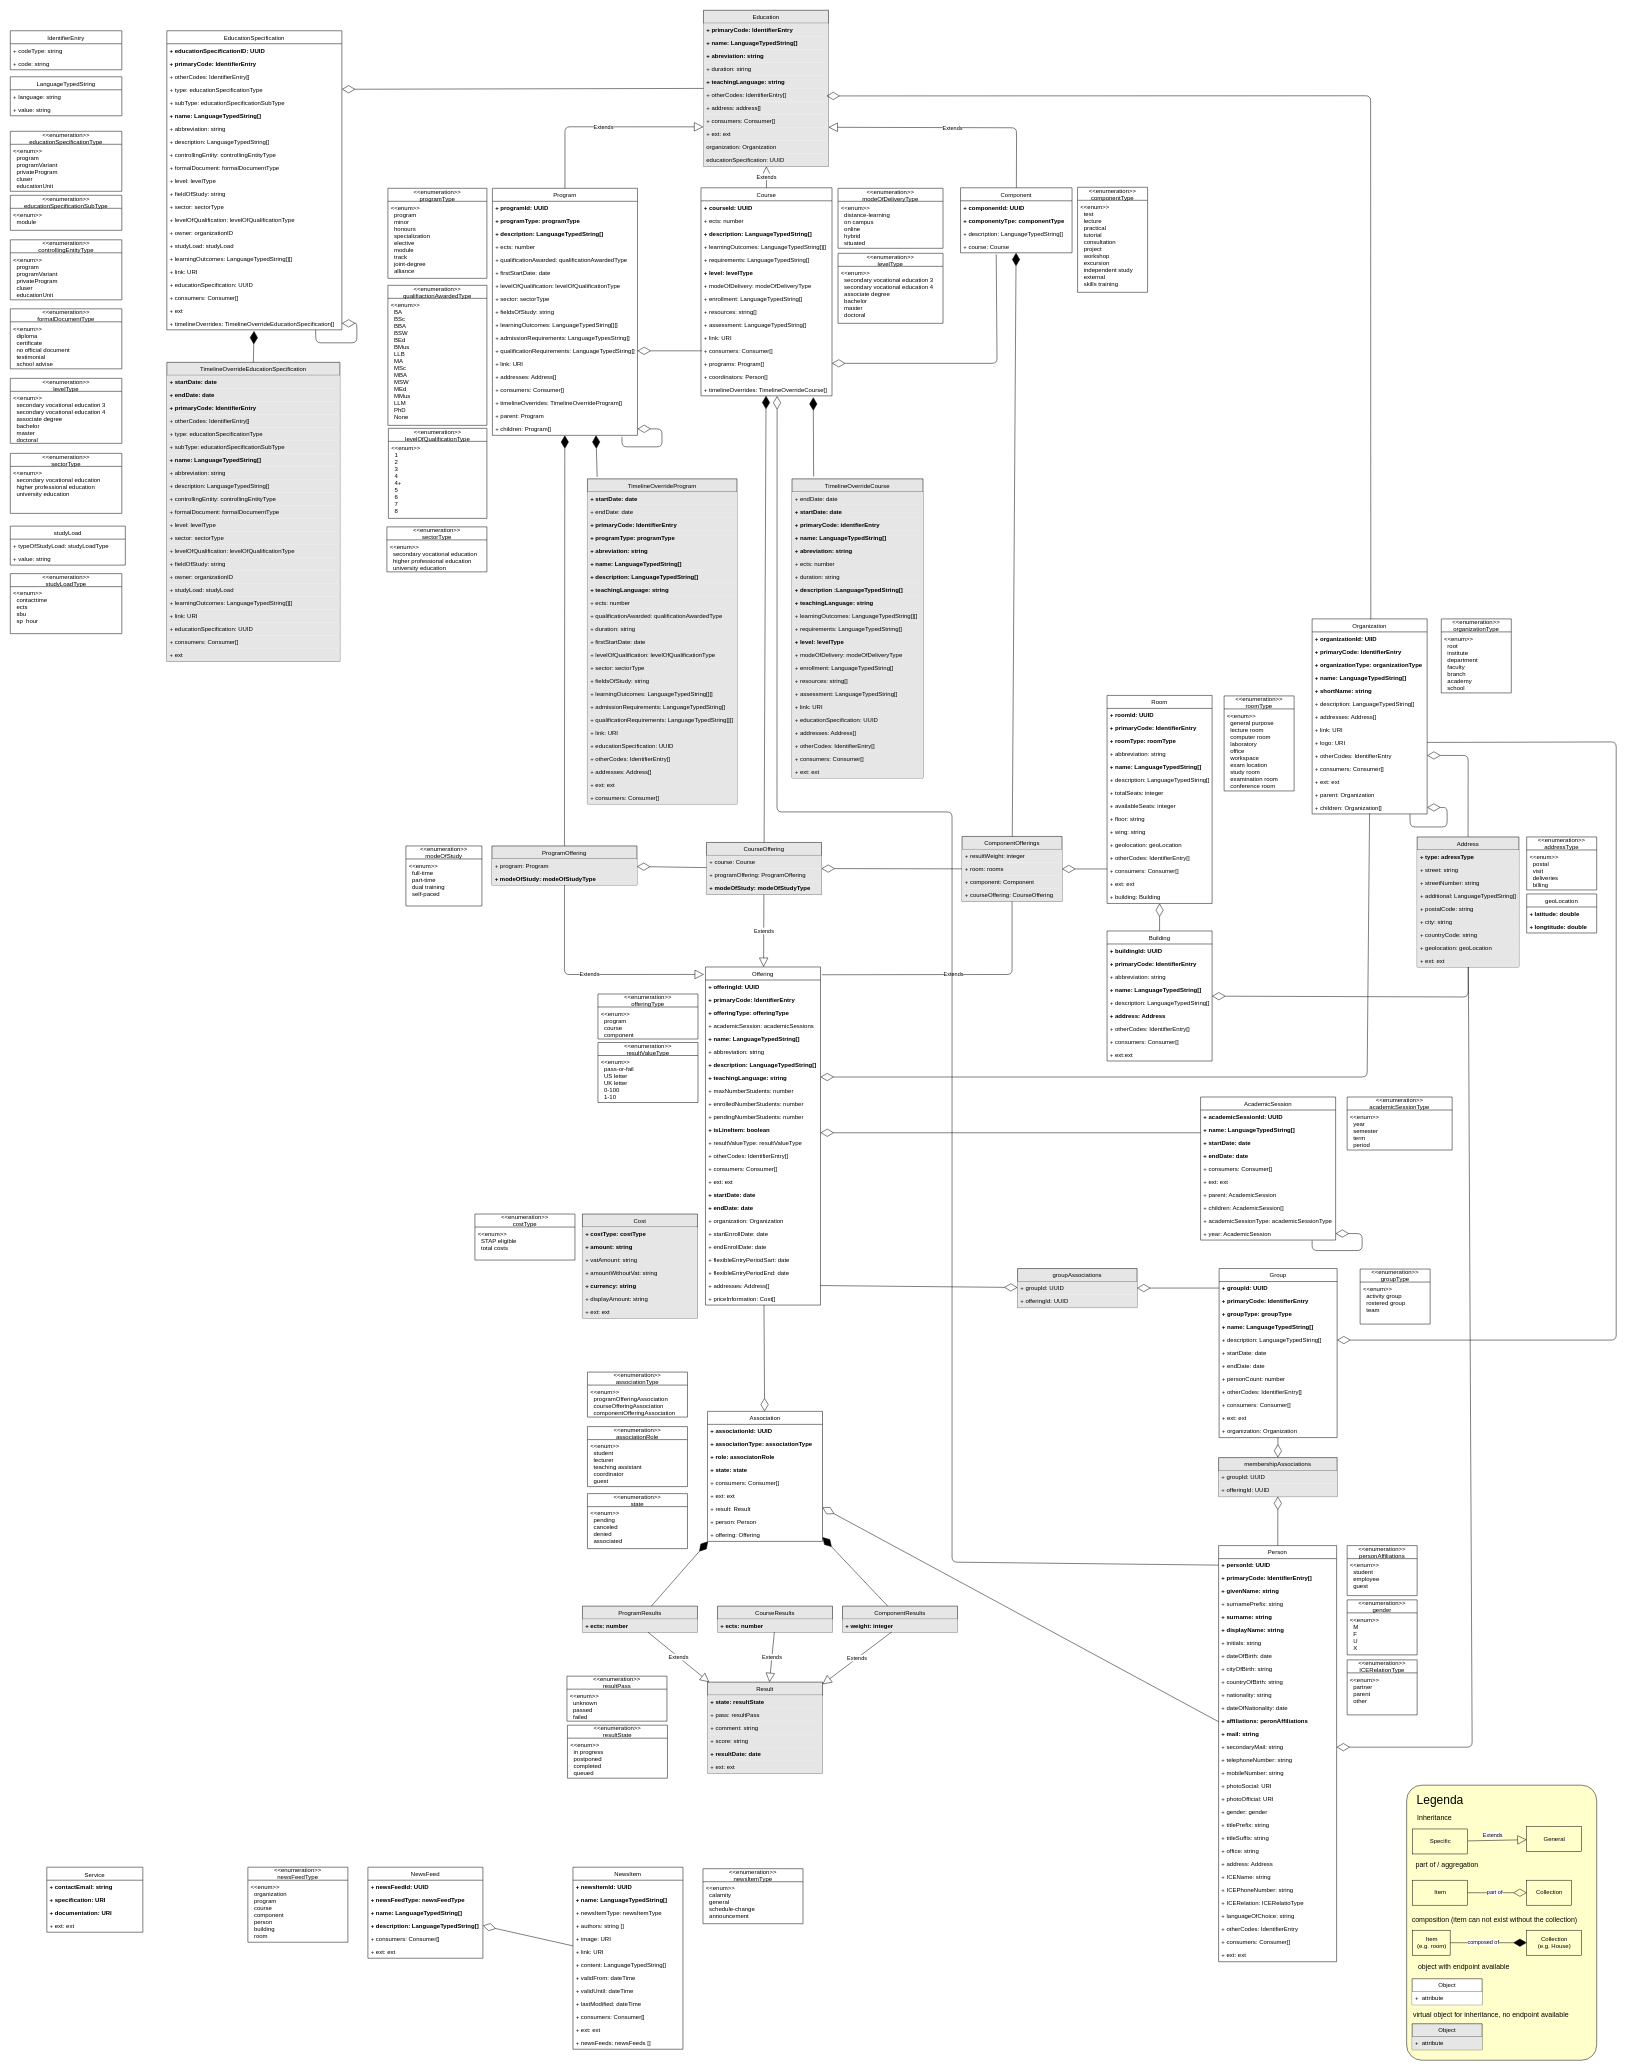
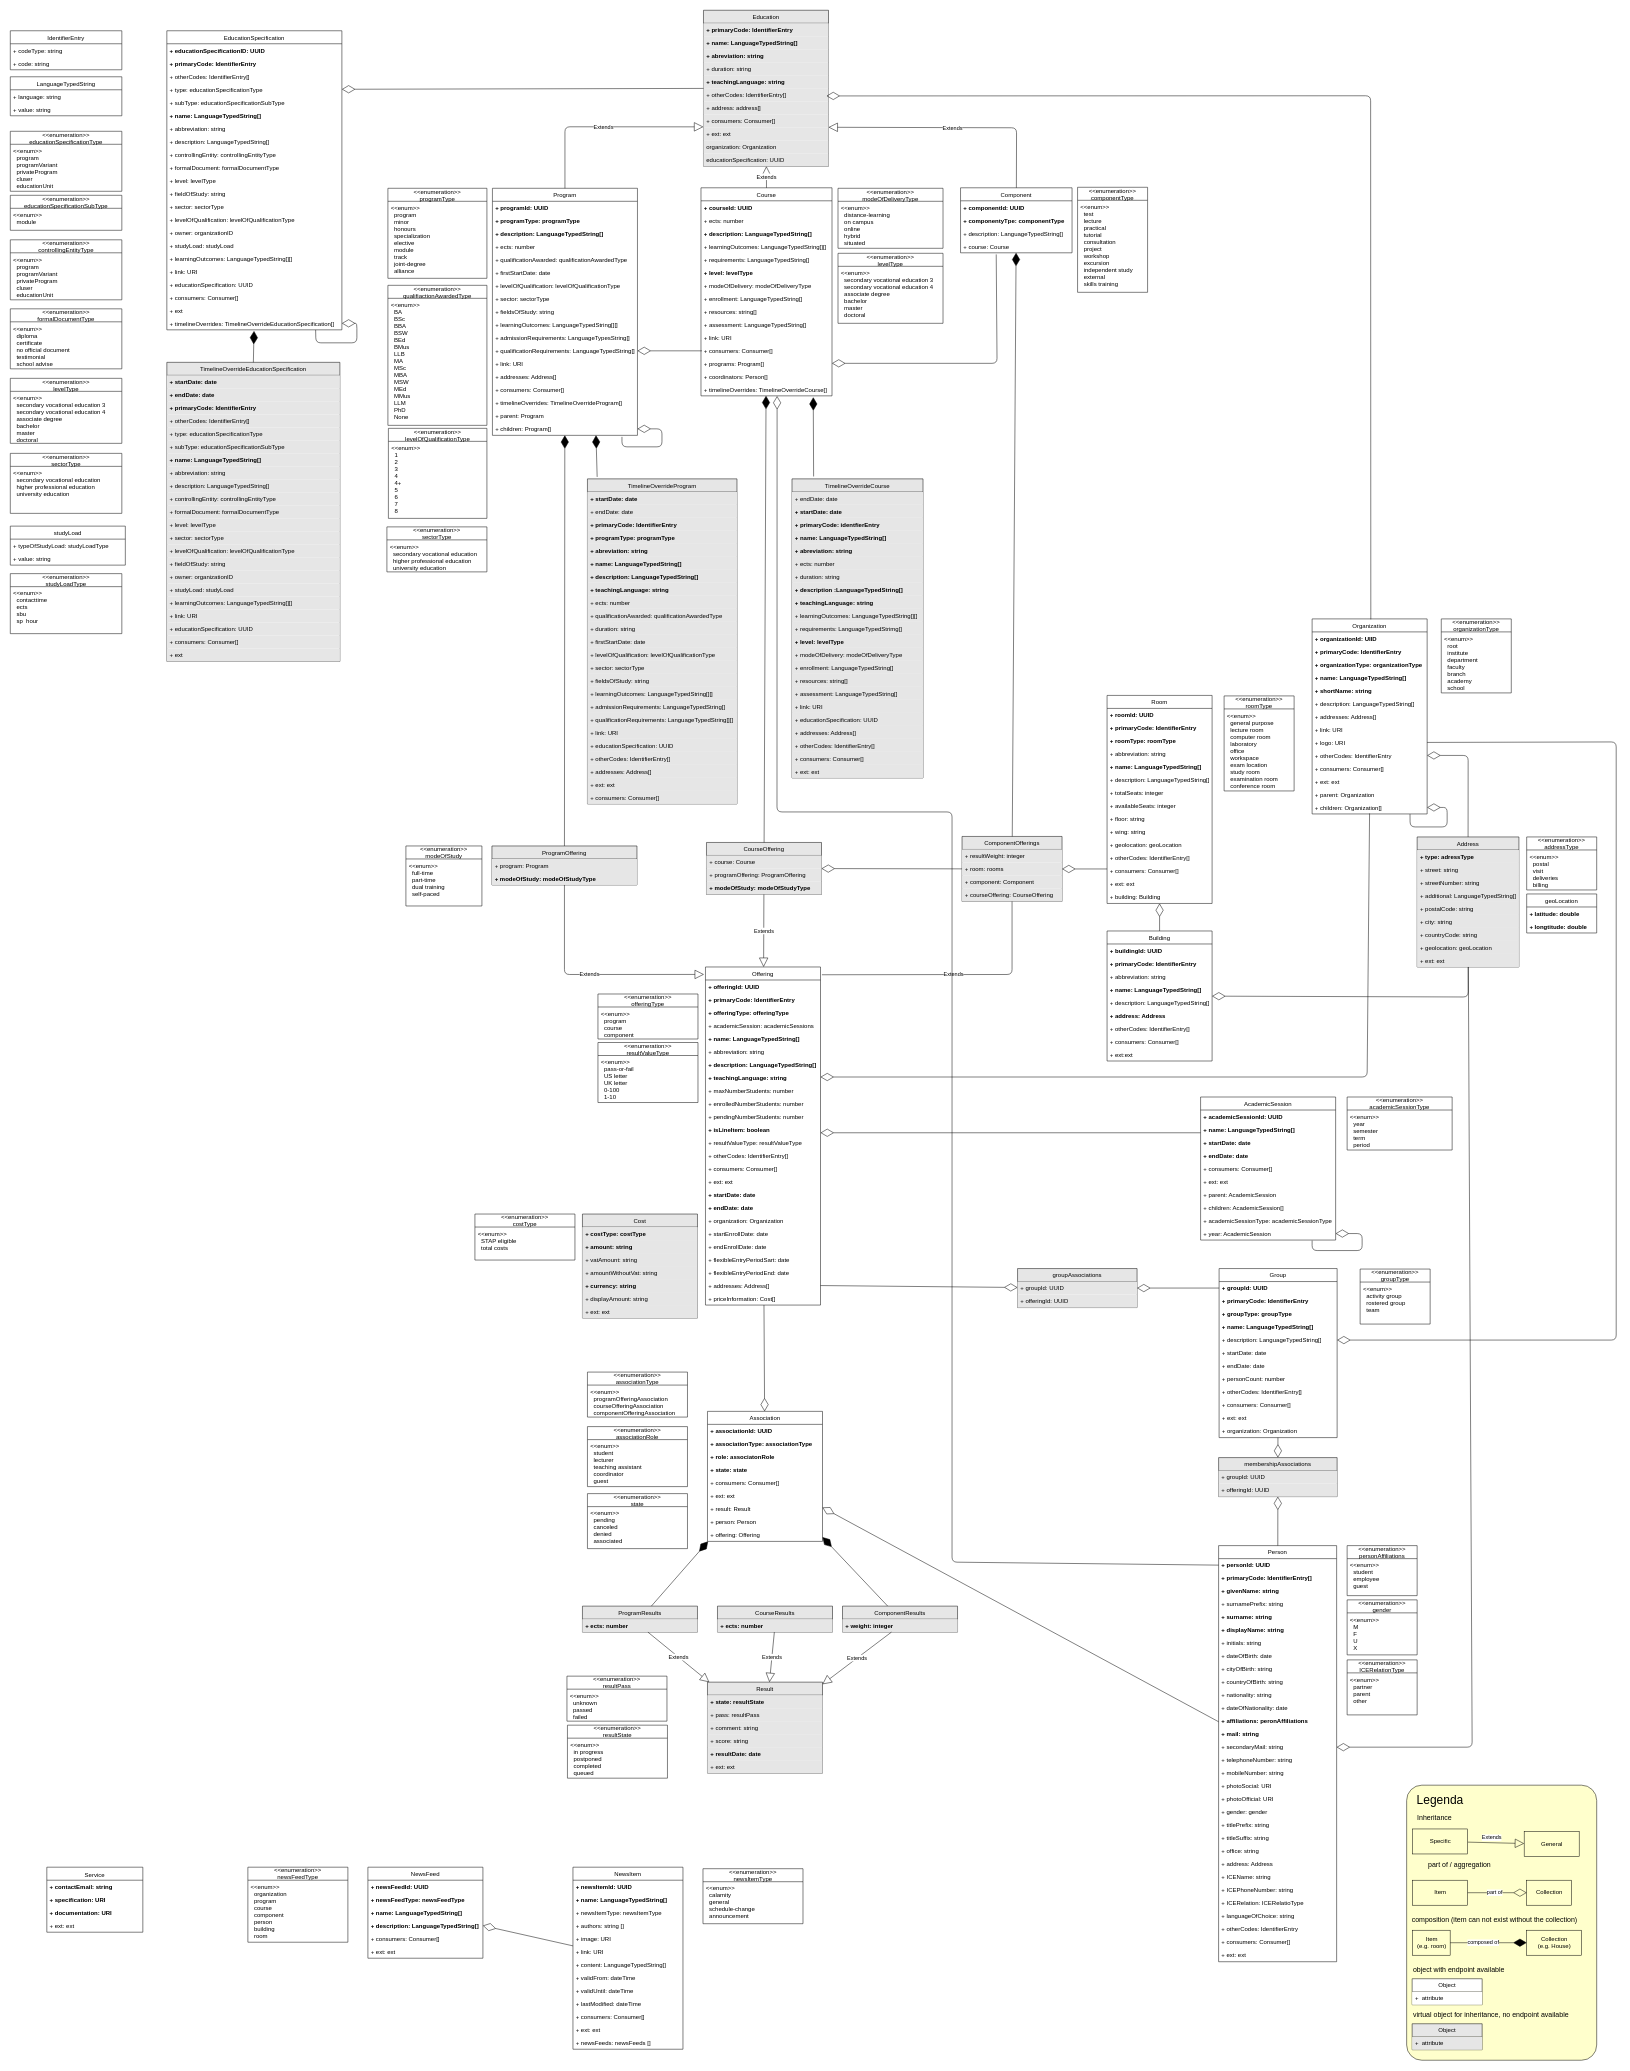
edge "CourseOffering" -> "ProgramOffering": removed
node "General": moved (1554, 1839) -> (1551, 1844)
node "part of / aggregation": moved (1447, 1865) -> (1459, 1865)
node "object with endpoint available": moved (1501, 1967) -> (1496, 1969)
